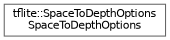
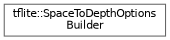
node "tflite::SpaceToDepthOptions SpaceToDepthOptions": label "tflite::SpaceToDepthOptions SpaceToDepthOptions" -> "tflite::SpaceToDepthOptions Builder"
